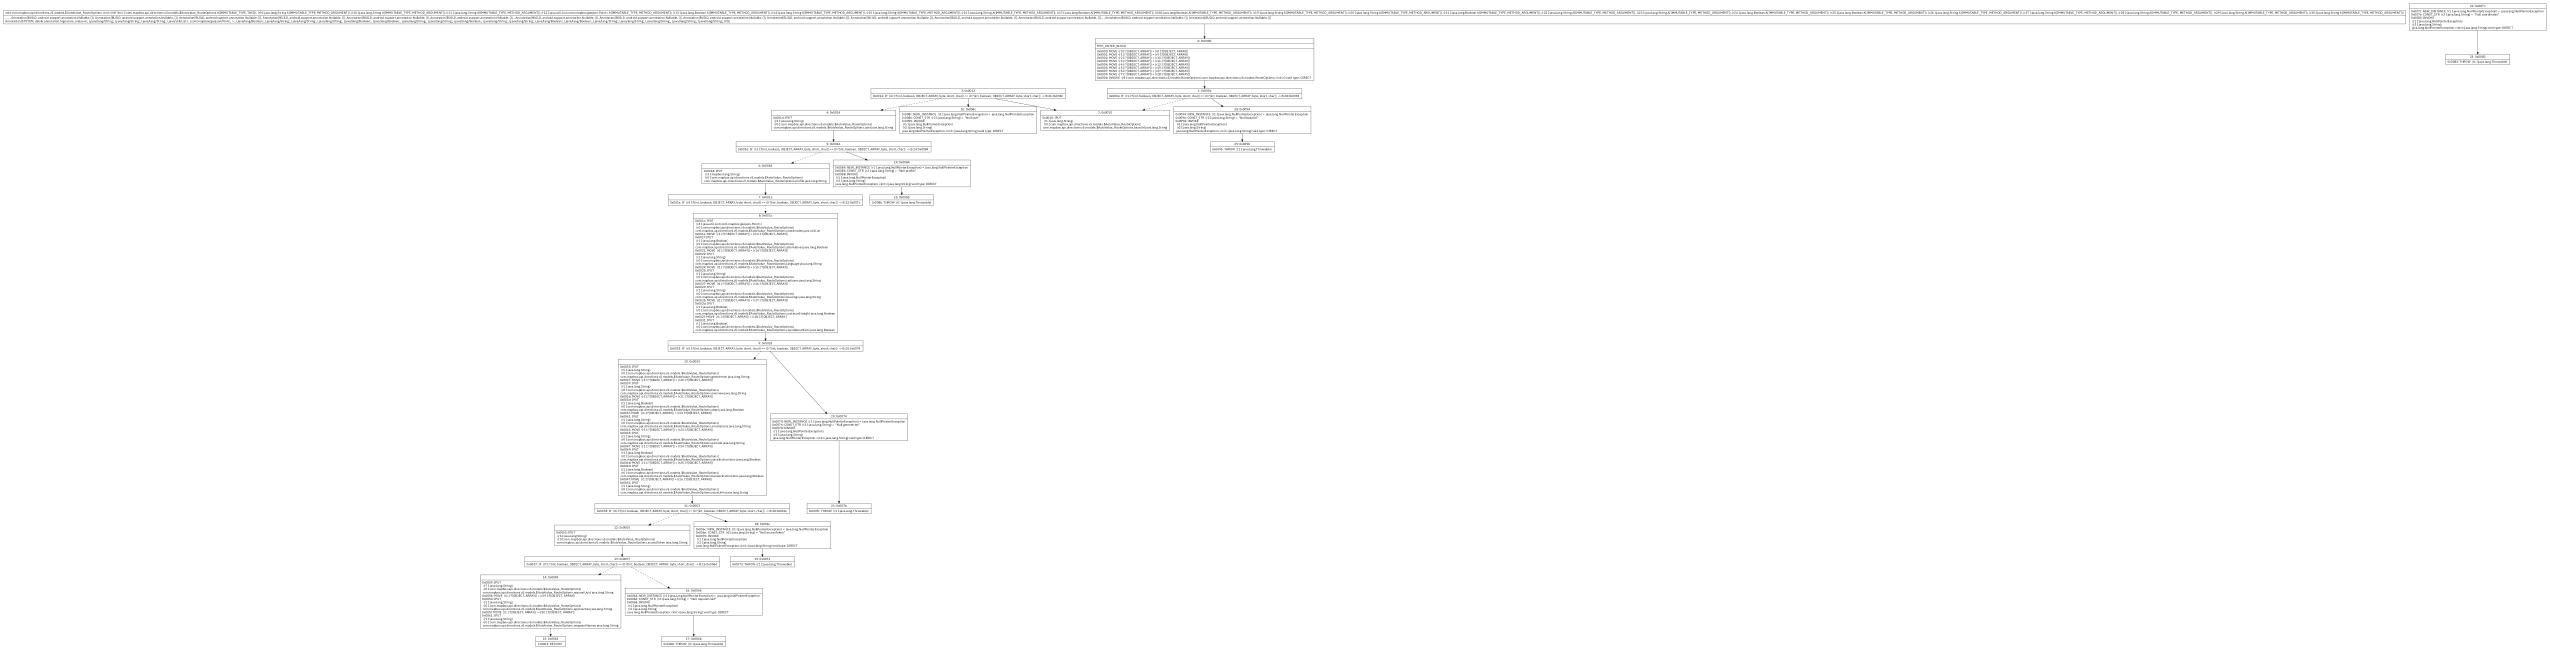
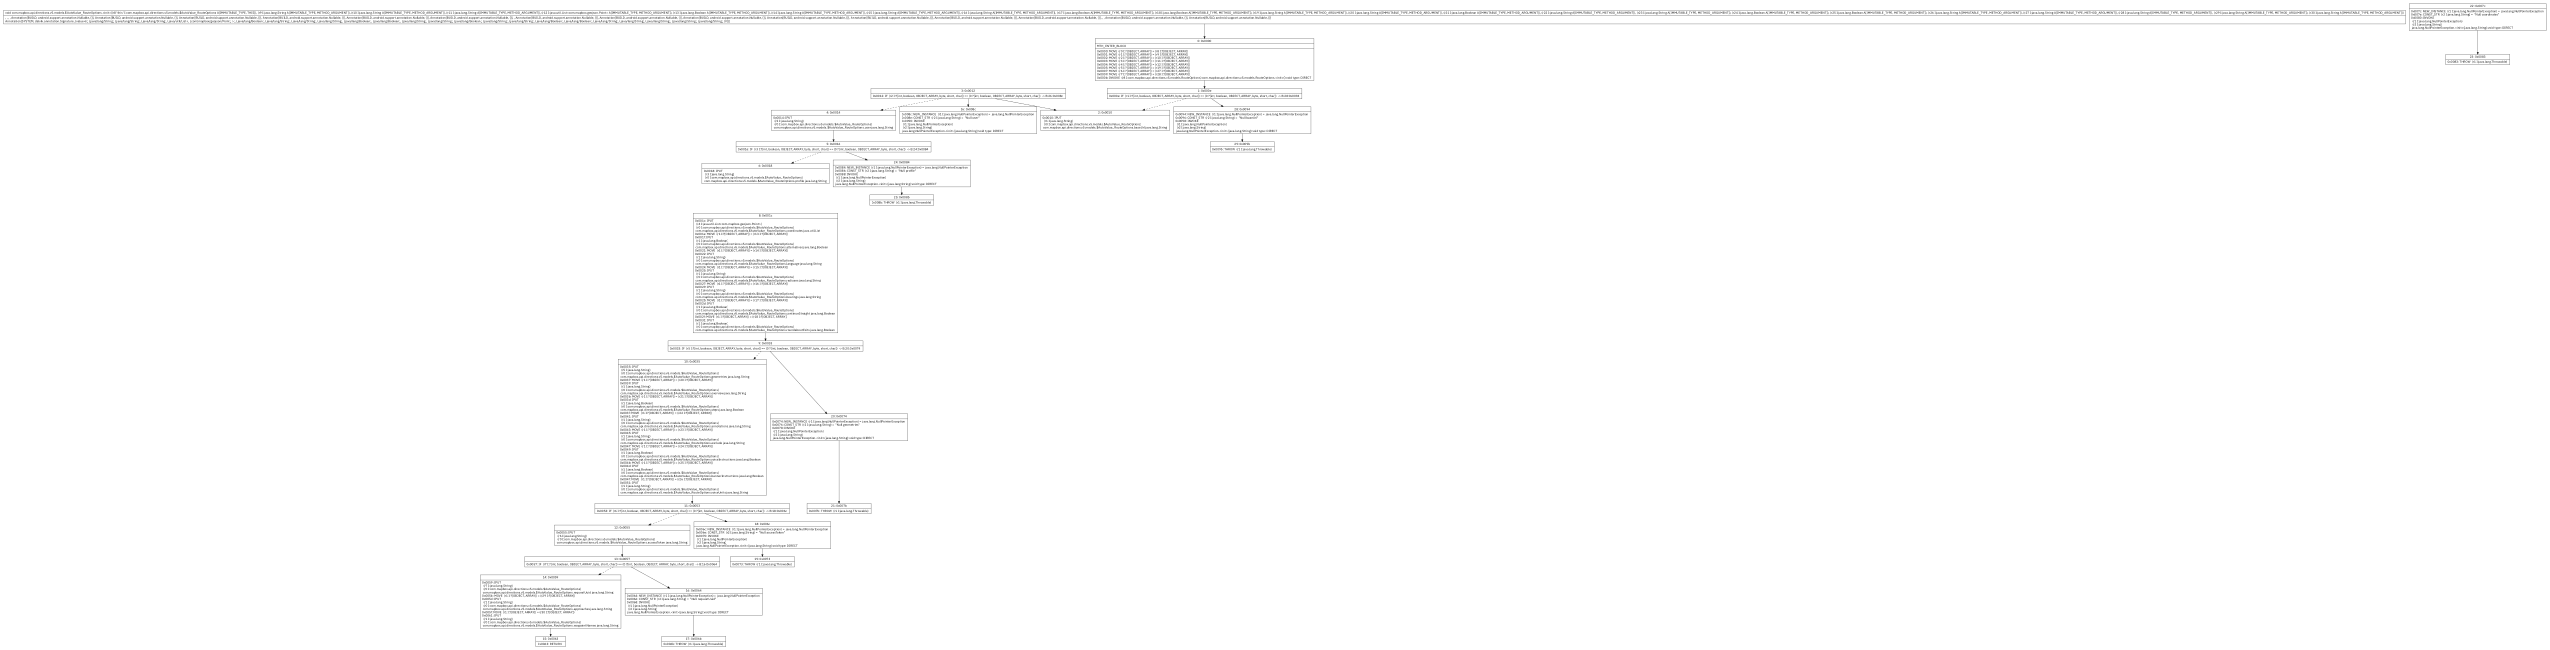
node "6: 0x0018": text "(r3 I:mapbox.lang.String)" -> "(r3 I:java.lang.String)"
node "7: 0x001a": removed
edge "13: 0x0057" -> "16: 0x0064": style dashed -> solid
